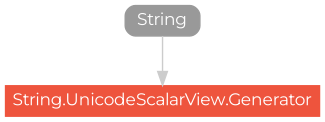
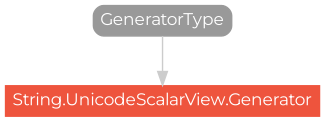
node "String": label "String" -> "GeneratorType"
